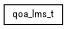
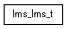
node "qoa_lms_t": label "qoa_lms_t" -> "lms_lms_t"
